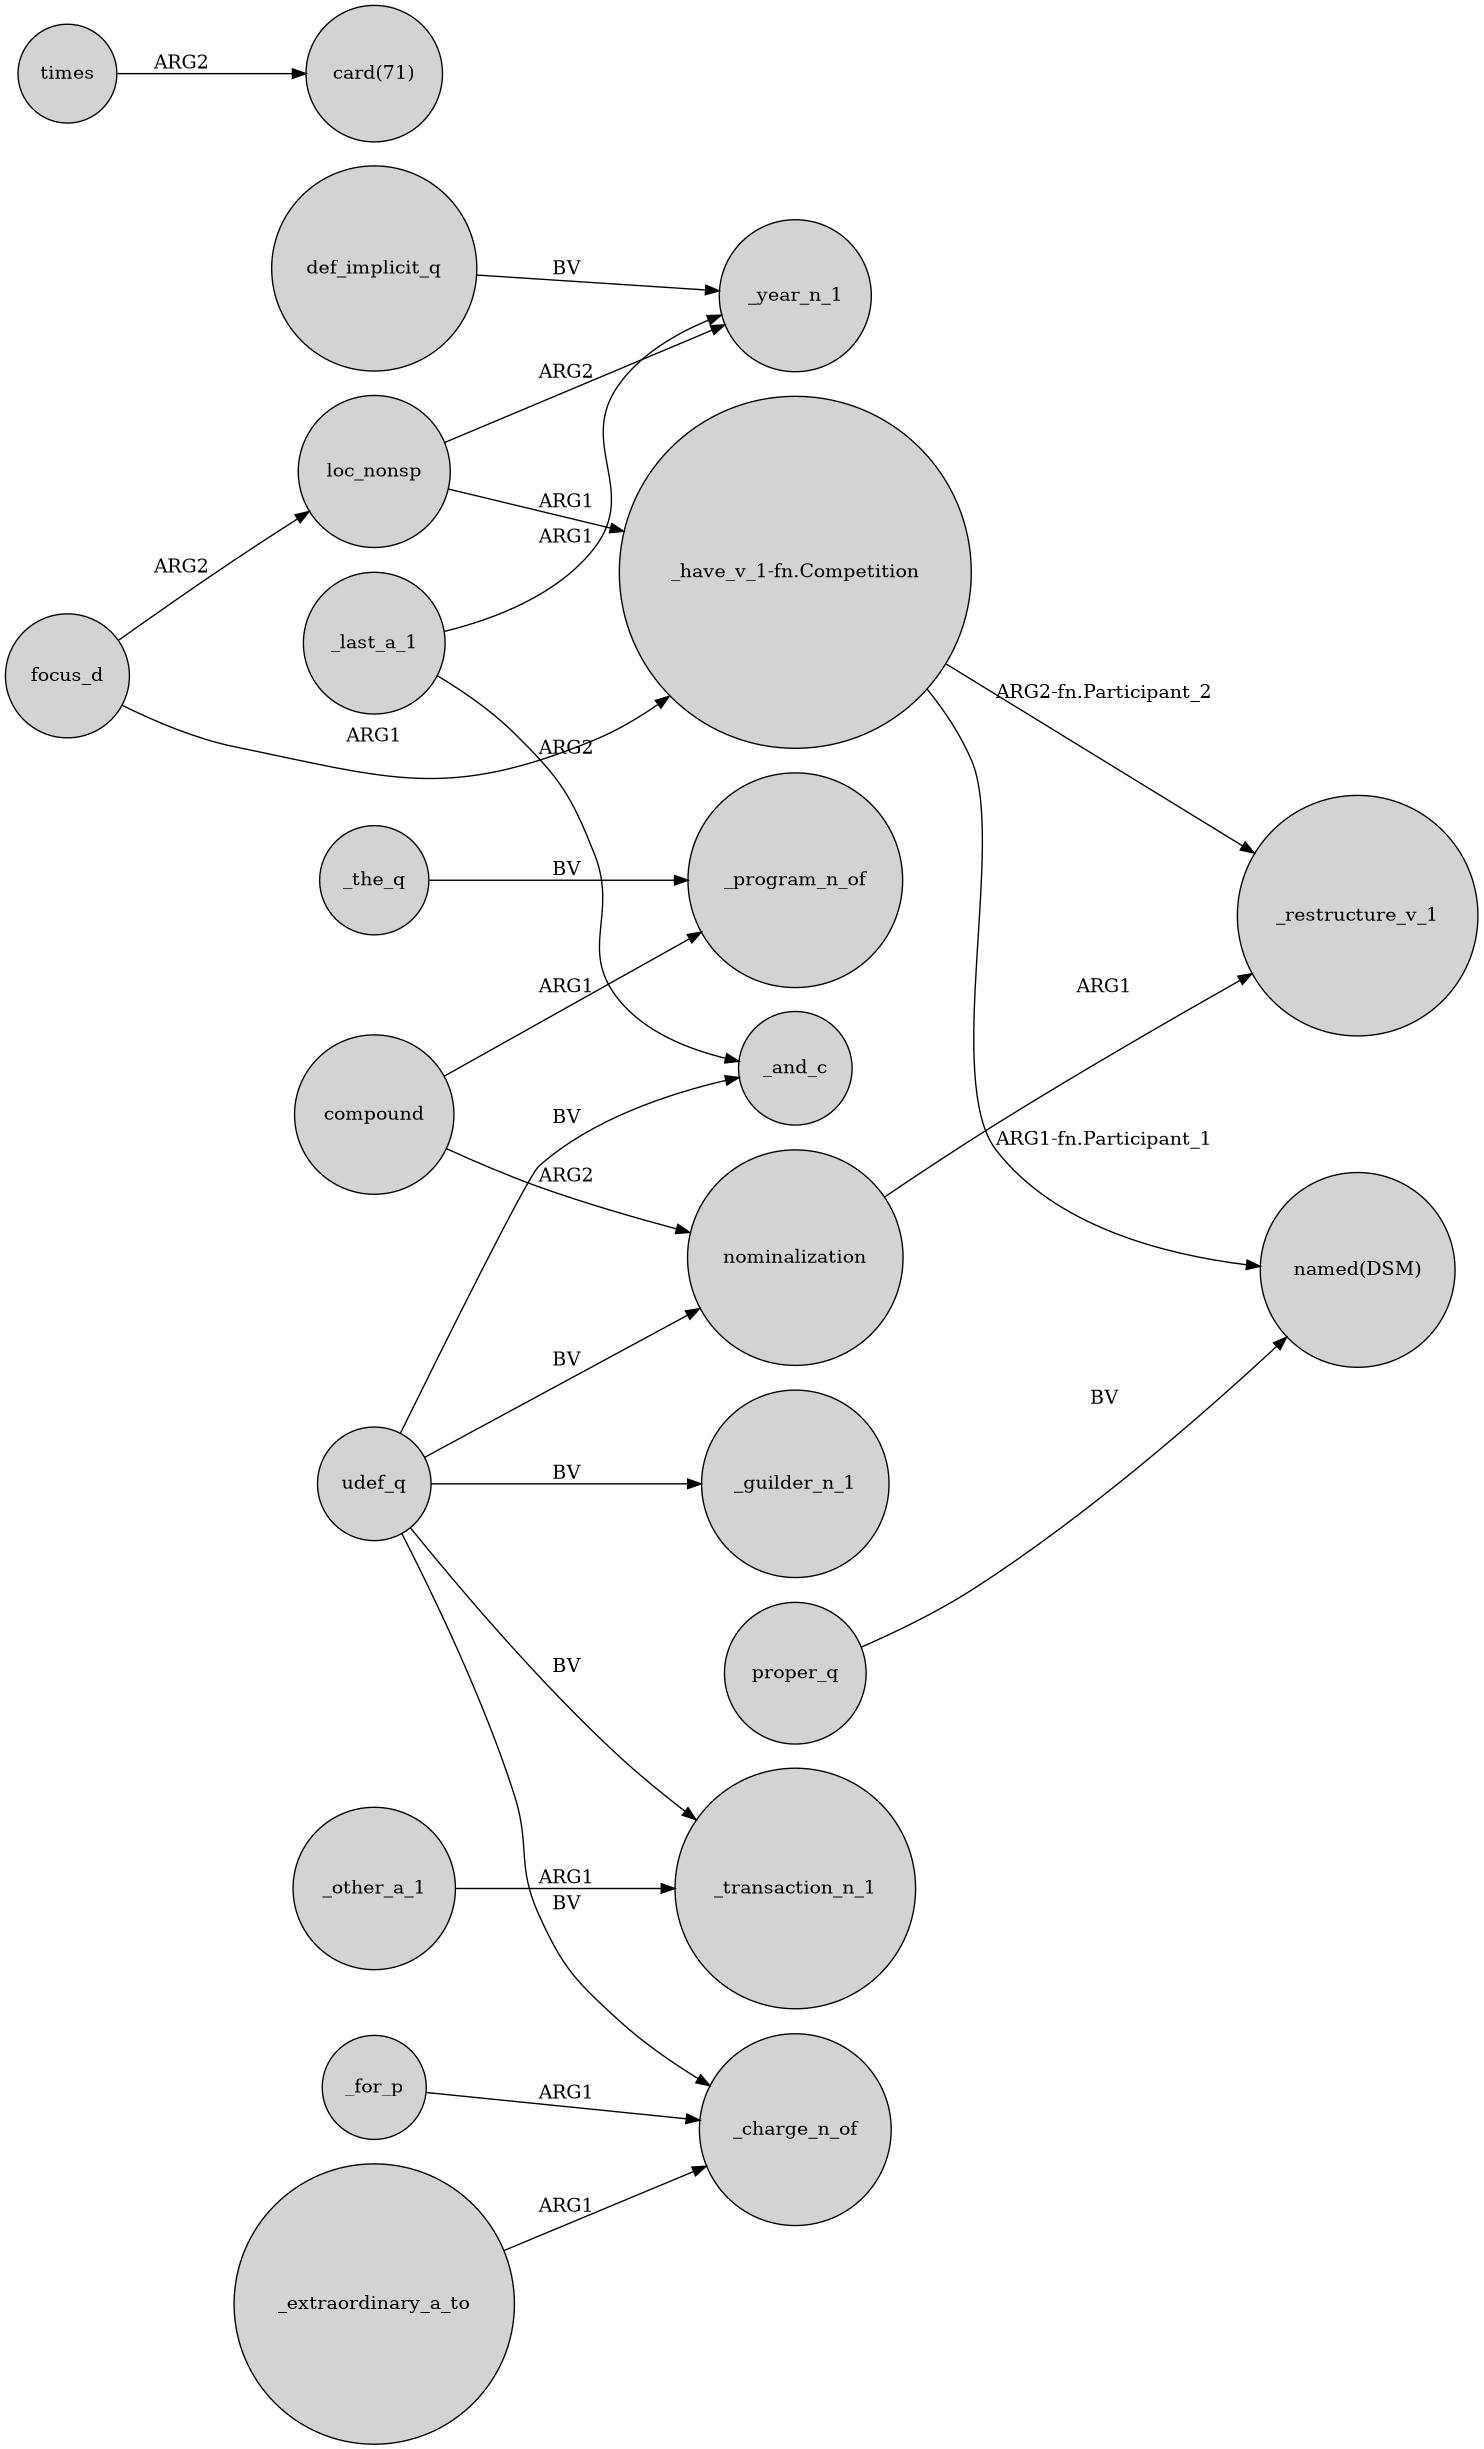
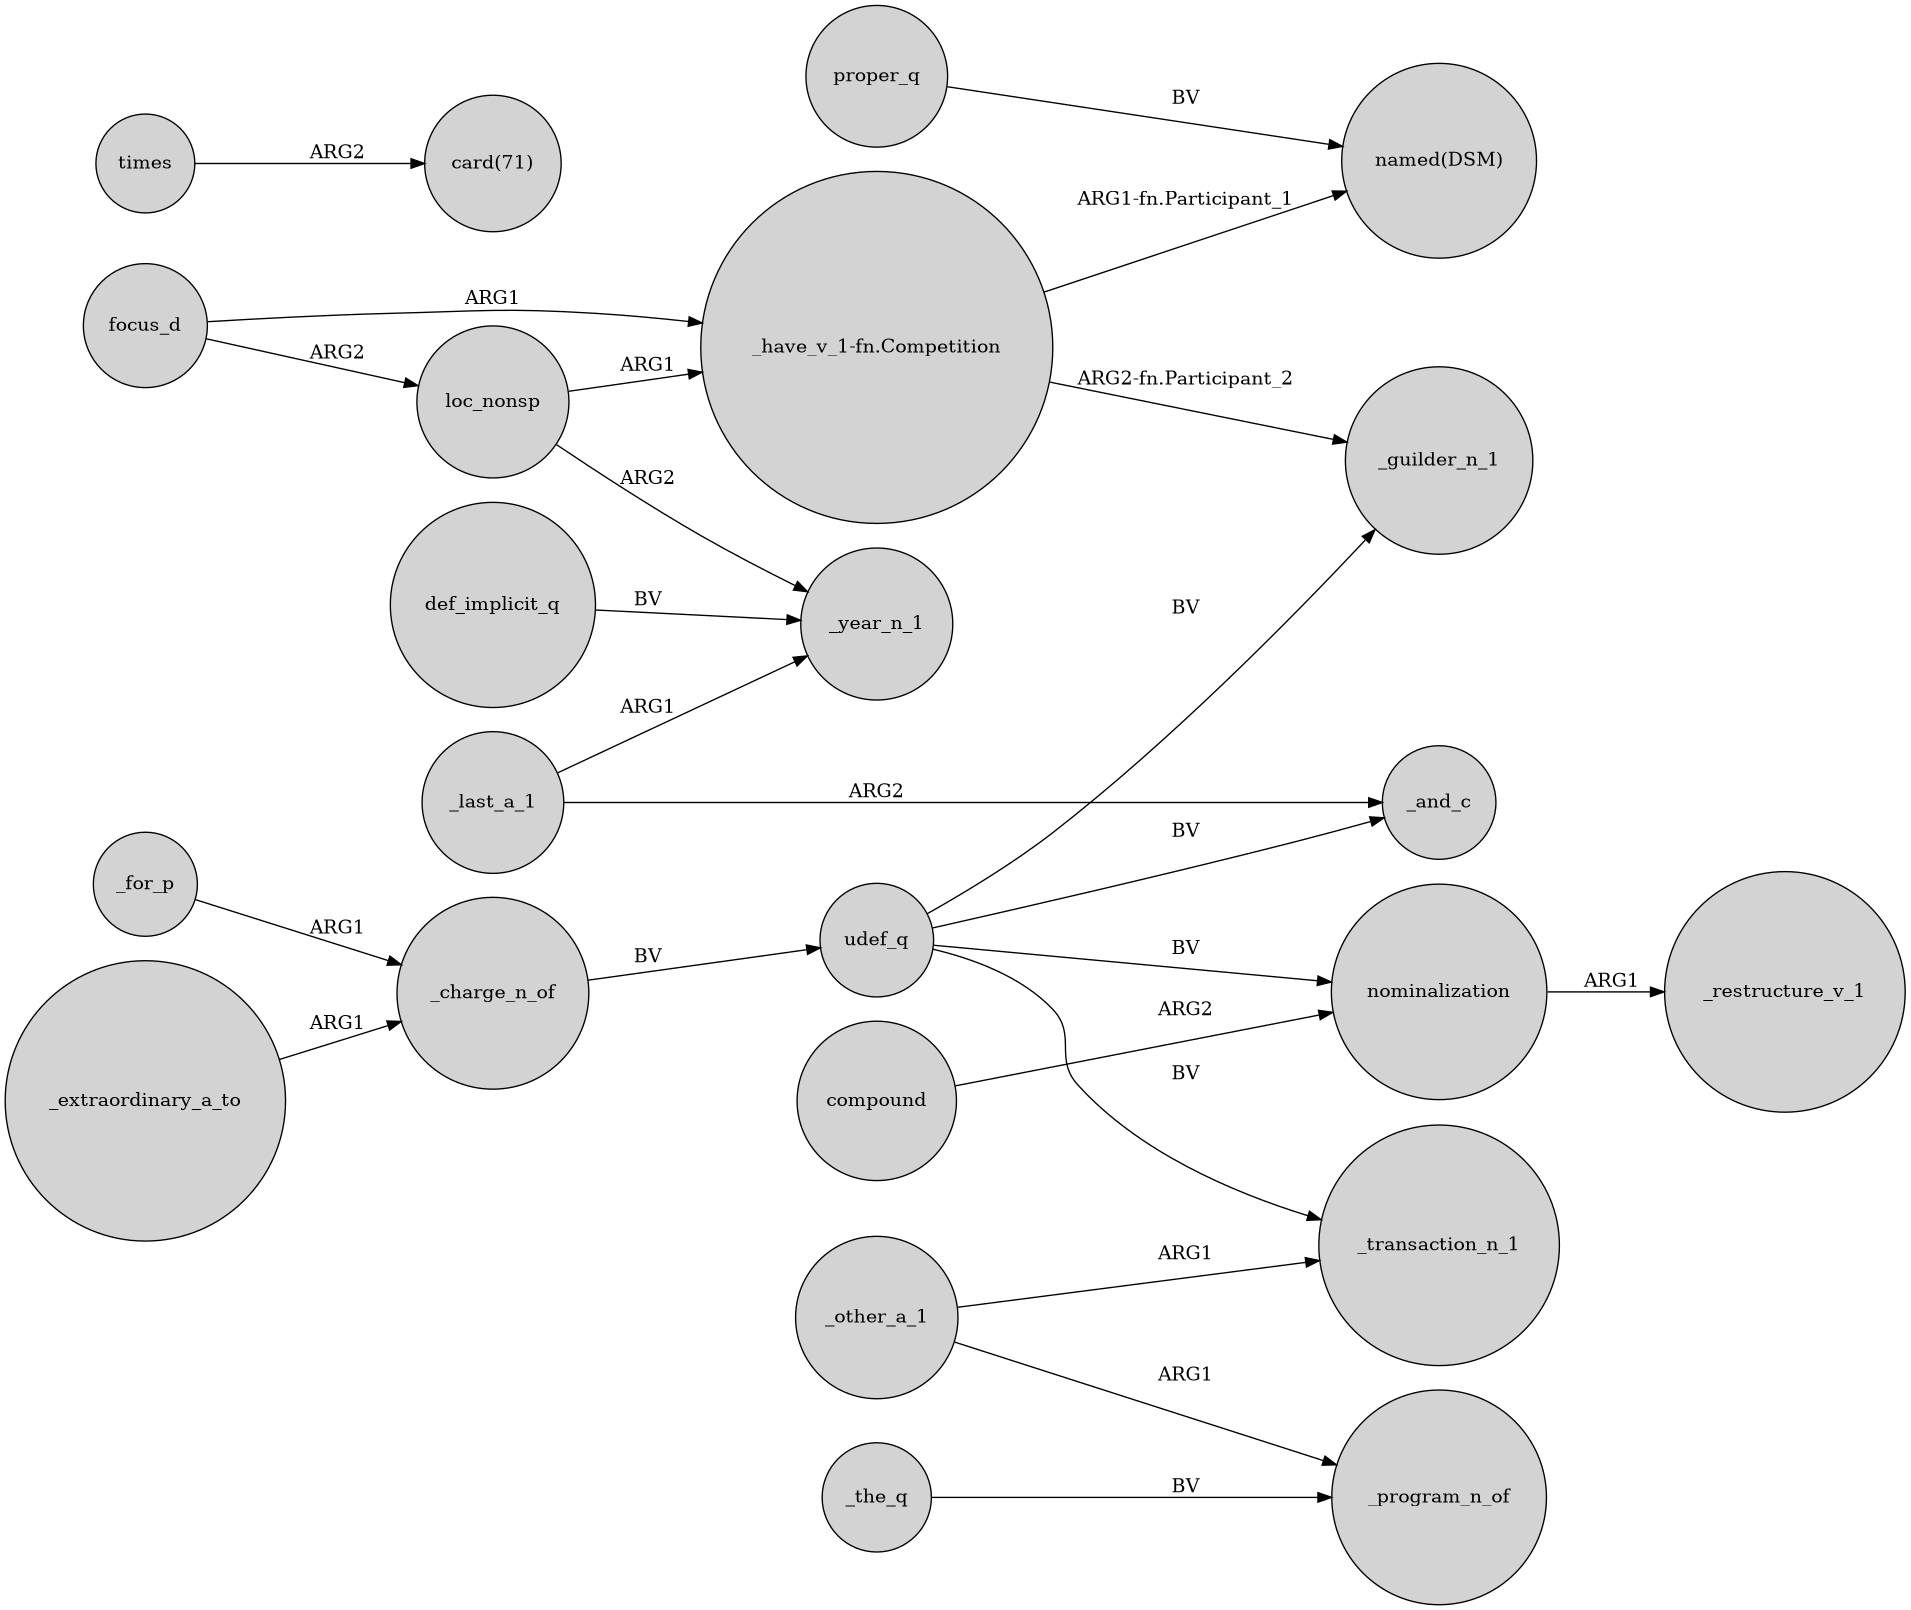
edge "_have_v_1-fn.Competition" -> "_restructure_v_1": now "_have_v_1-fn.Competition" -> "_guilder_n_1"
edge "compound" -> "_program_n_of": now "_other_a_1" -> "_program_n_of"
edge "udef_q" -> "_charge_n_of": reversed
